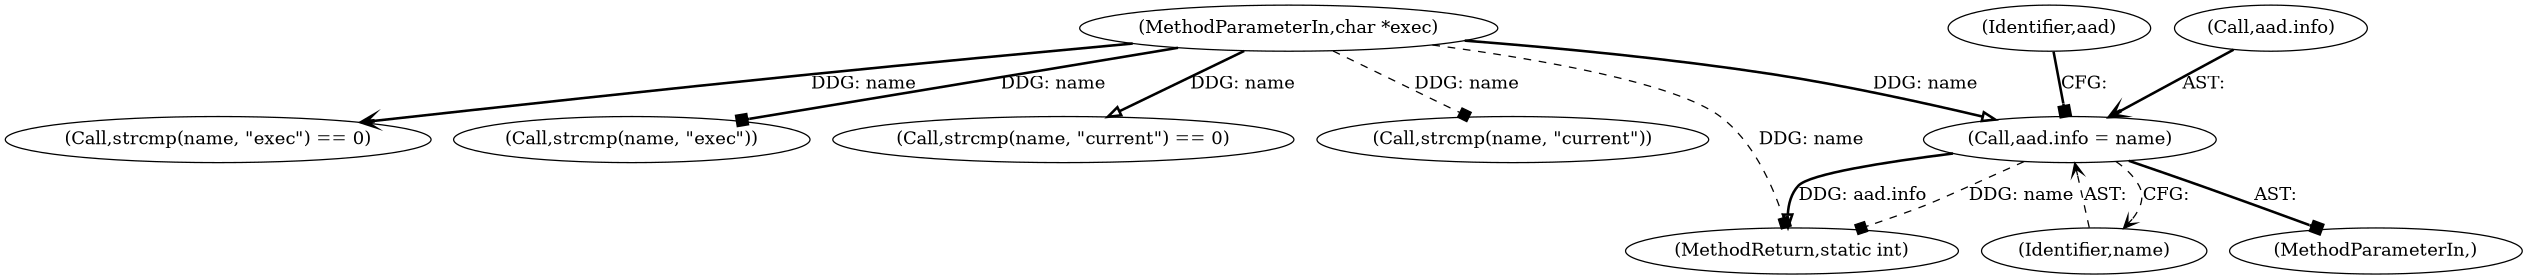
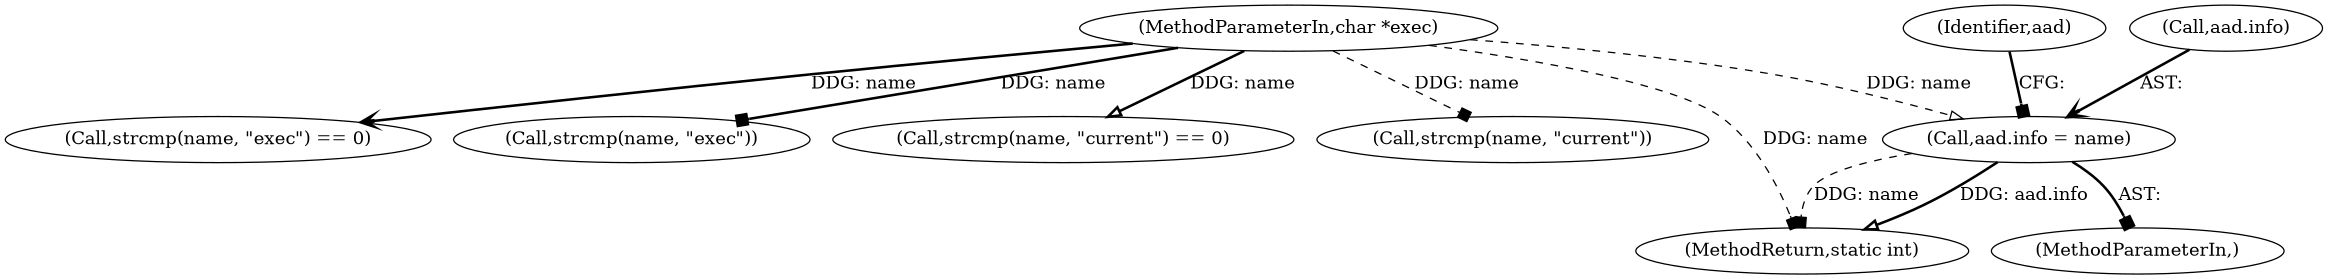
edge "(MethodParameterIn,char *exec)" -> "(Call,aad.info = name)": style bold -> dashed
node "(Identifier,name)": removed
